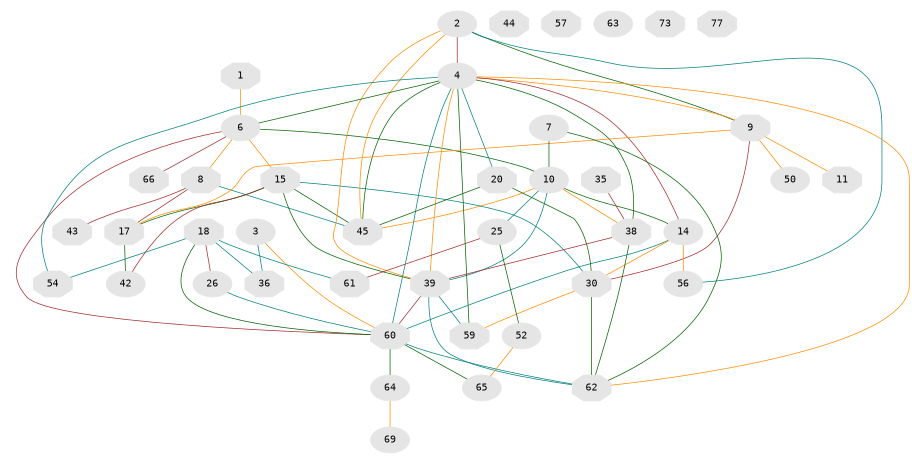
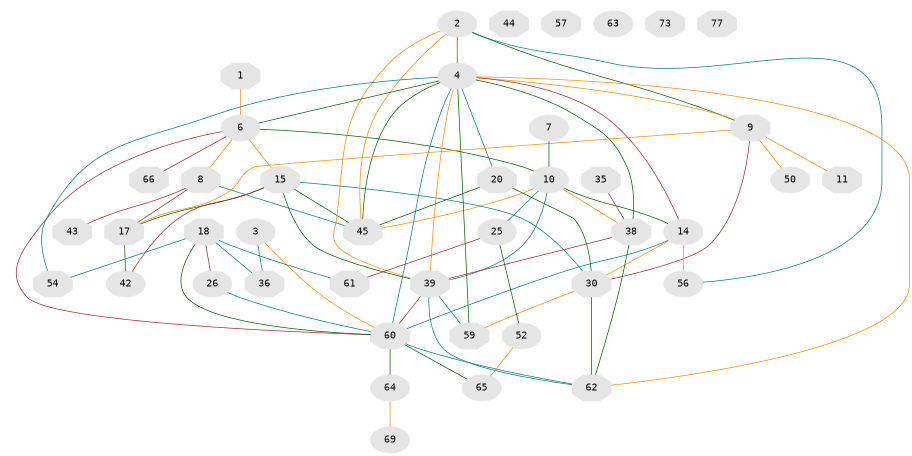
edge "7" -- "62": removed
